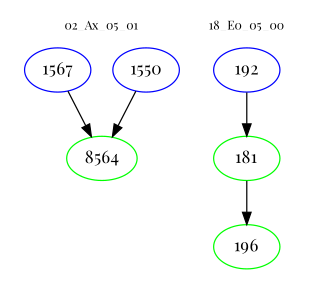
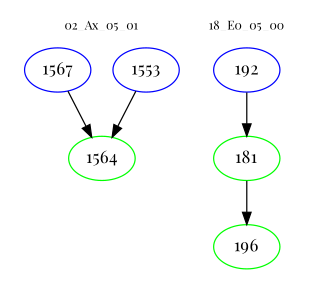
node "1550": label "1550" -> "1553"
node "8564": label "8564" -> "1564"
